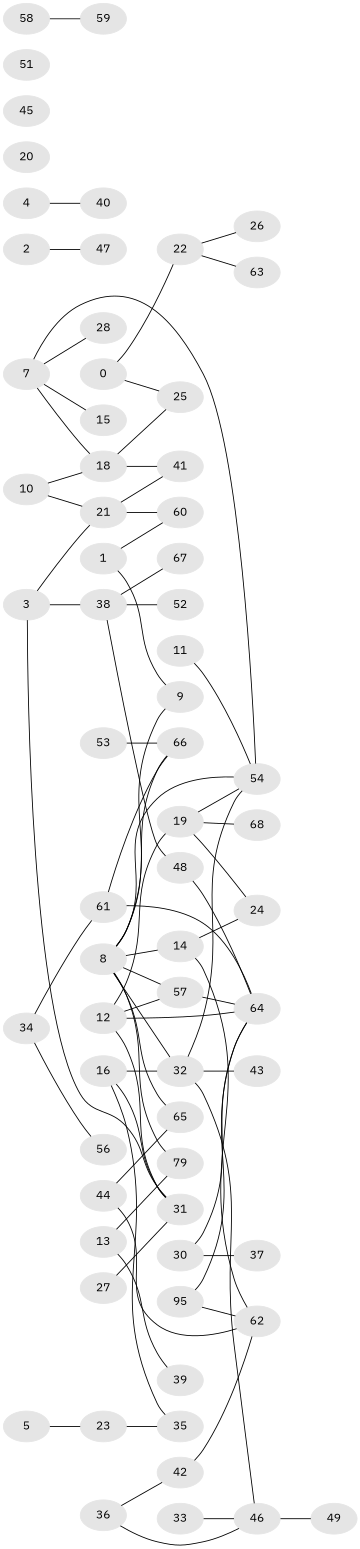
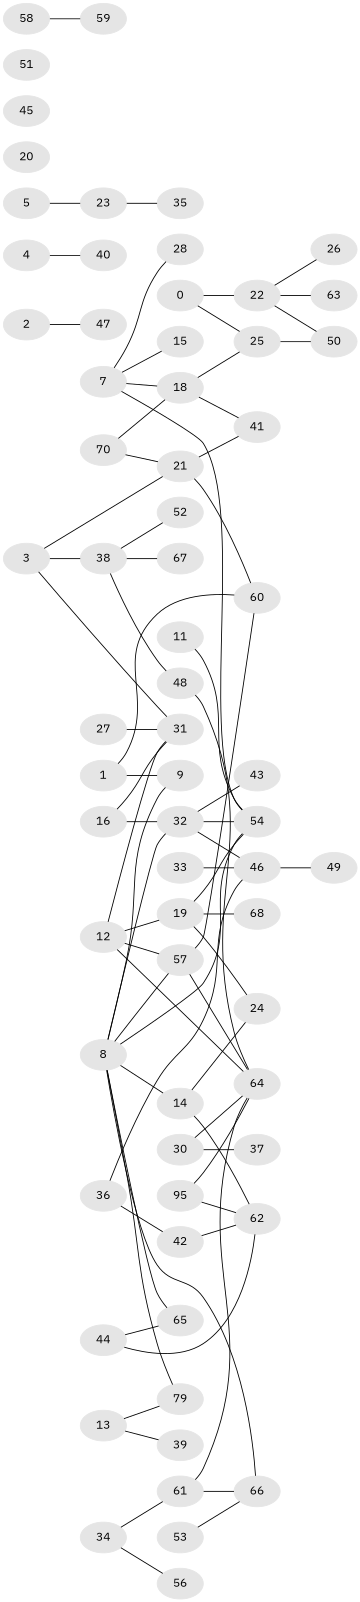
node "50": added
node "10": label "10" -> "70"
edge "60" -- "57": added
edge "16" -- "35": removed
